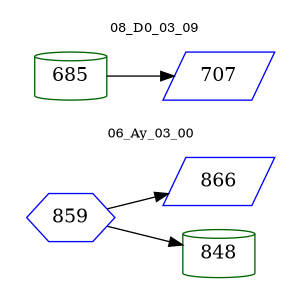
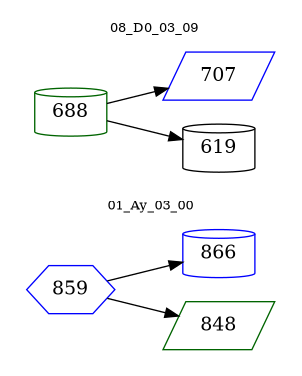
node "685": label "685" -> "688"
cluster "06_Ay_03_00": label "06_Ay_03_00" -> "01_Ay_03_00"
node "619": added
node "866": shape parallelogram -> cylinder
node "848": shape cylinder -> parallelogram
